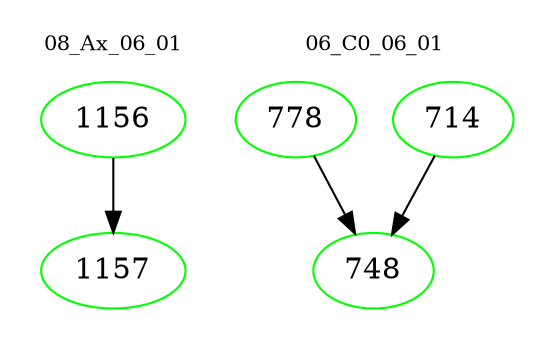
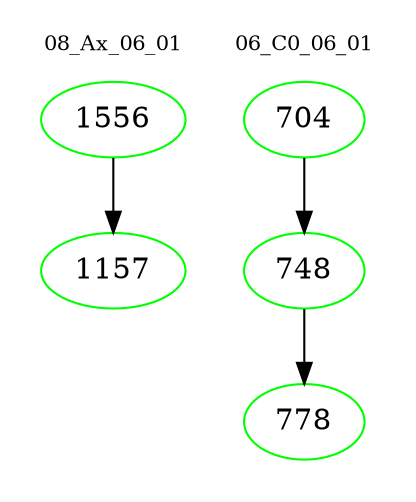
node "1156": label "1156" -> "1556"
node "714": label "714" -> "704"
edge "778" -> "748": reversed
